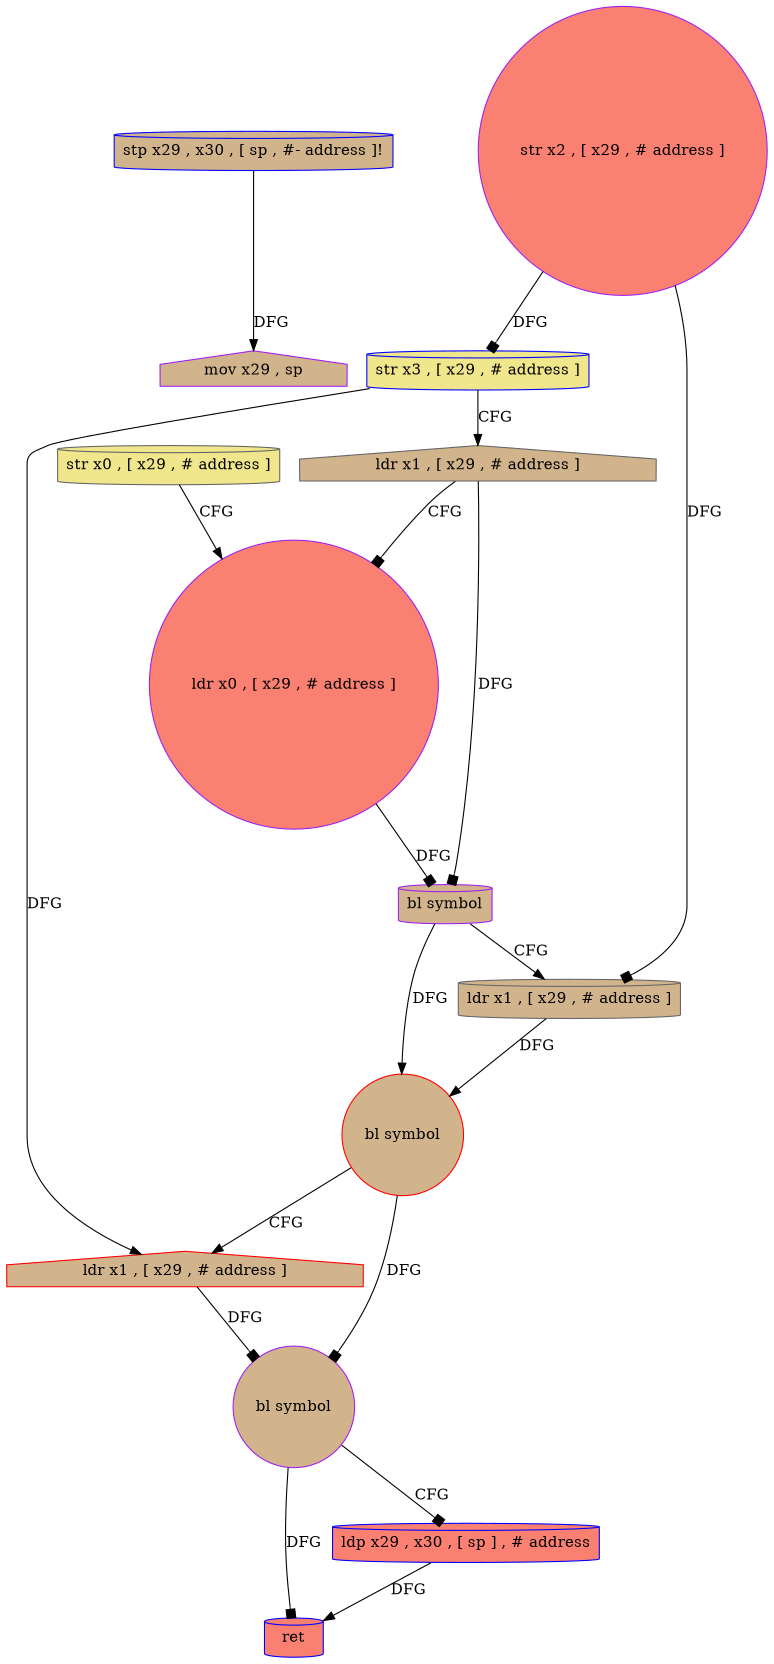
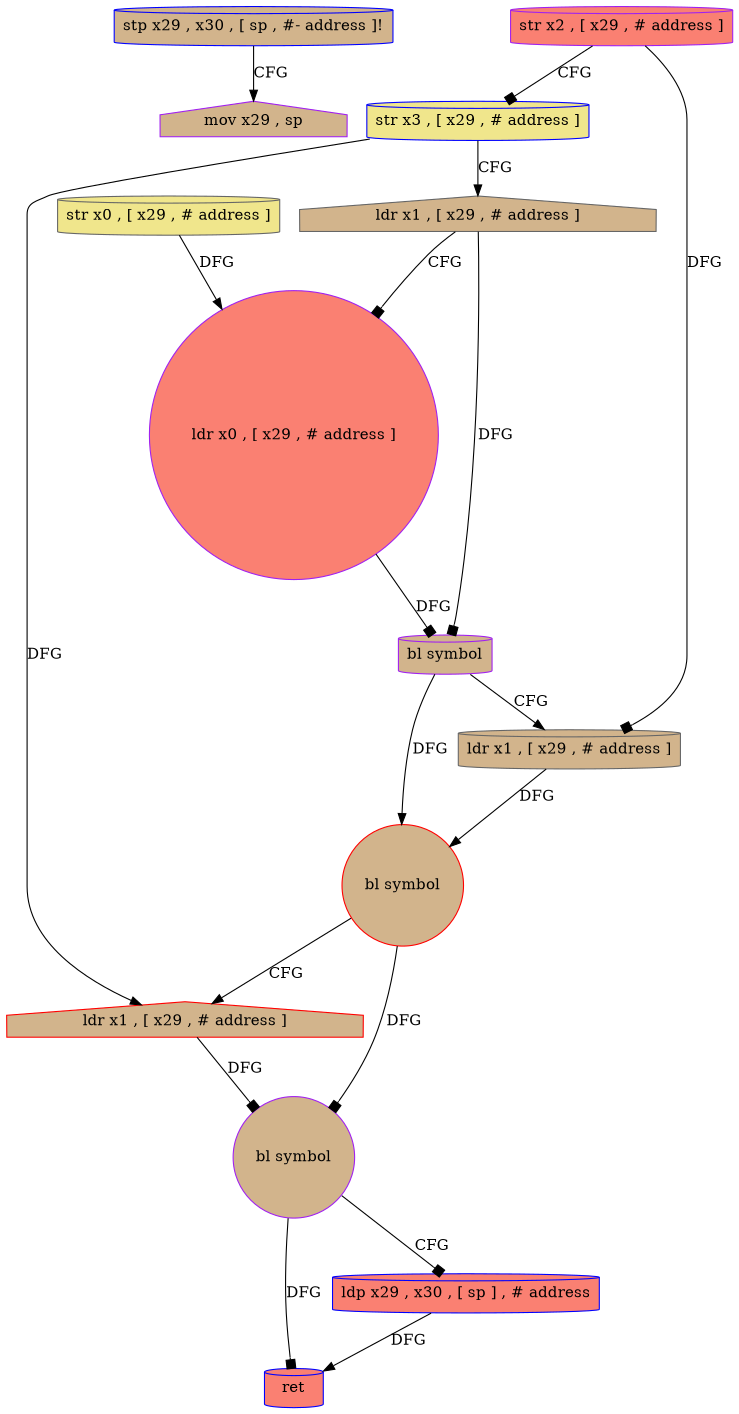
node "str x2 , [ x29 , # address ]": shape circle -> cylinder
edge "stp x29 , x30 , [ sp , #- address ]!" -> "mov x29 , sp": label "DFG" -> "CFG"
edge "str x2 , [ x29 , # address ]" -> "str x3 , [ x29 , # address ]": label "DFG" -> "CFG"
edge "str x0 , [ x29 , # address ]" -> "ldr x0 , [ x29 , # address ]": label "CFG" -> "DFG"
